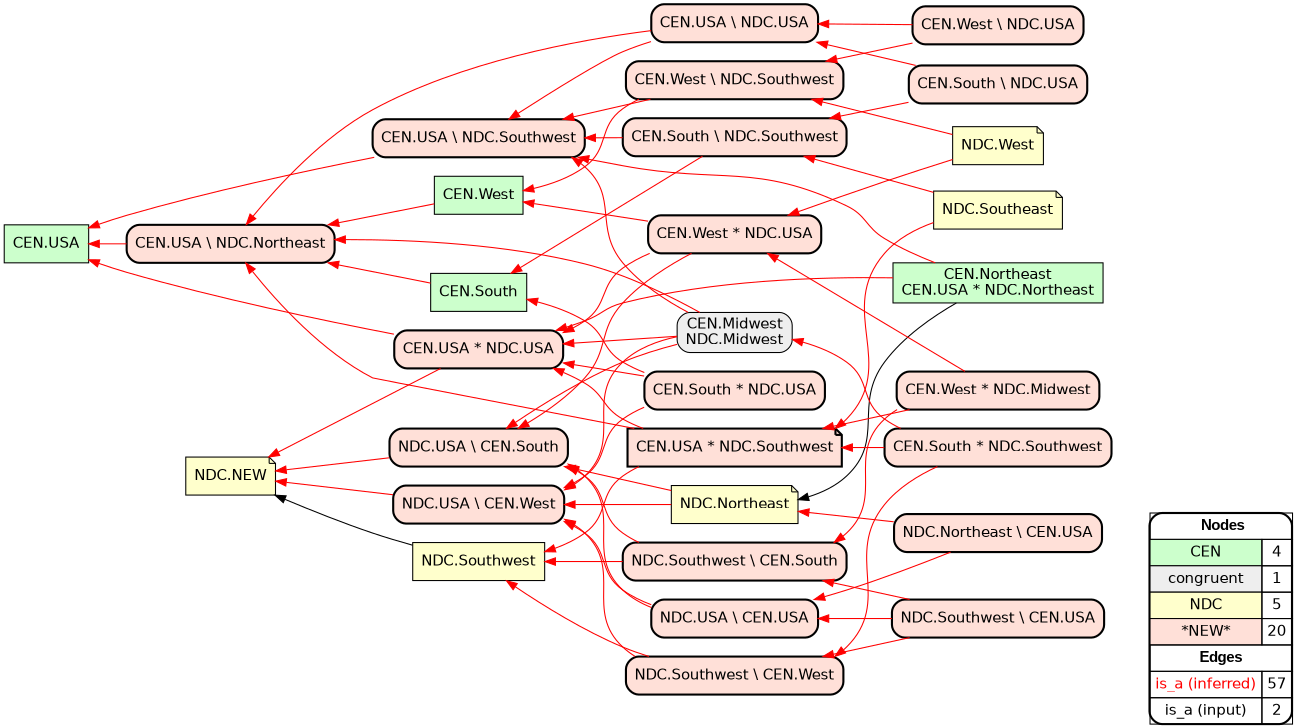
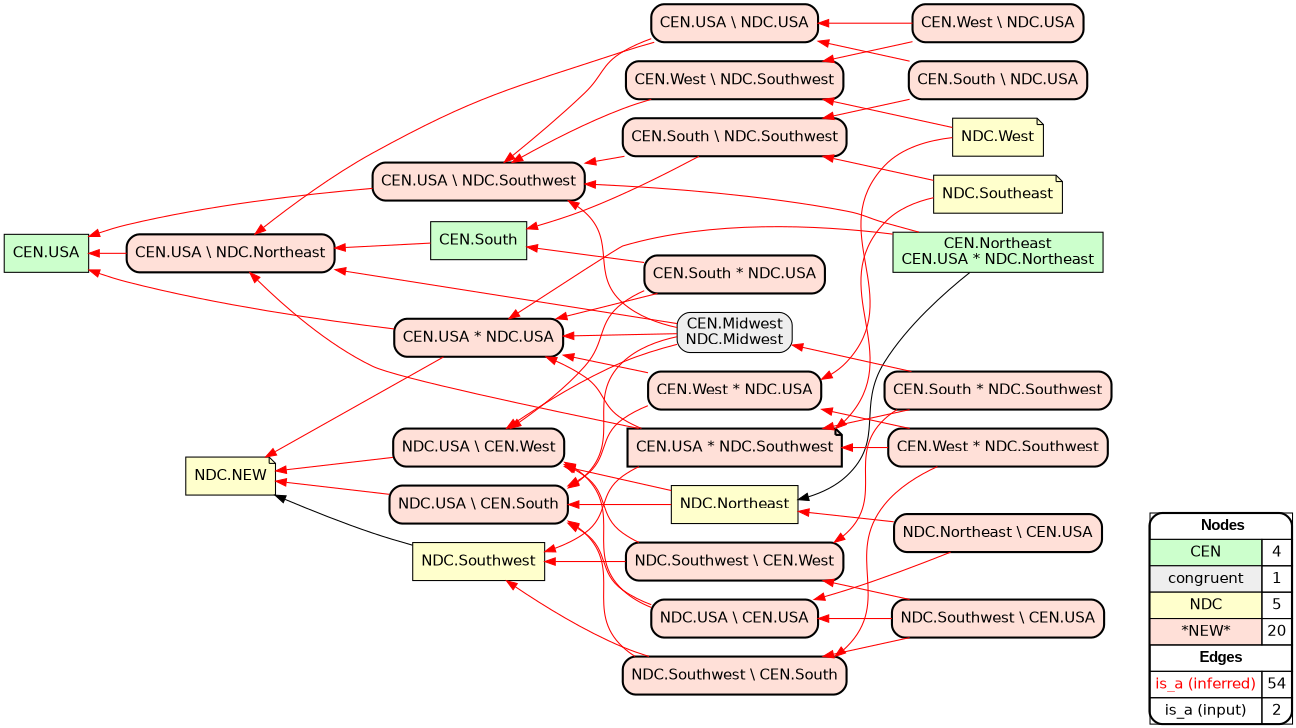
node "CEN.West": removed
node "CEN.West * NDC.Midwest": label "CEN.West * NDC.Midwest" -> "CEN.West * NDC.Southwest"
node "NDC.Northeast": shape note -> box
node "Nodes": text "57" -> "54"
